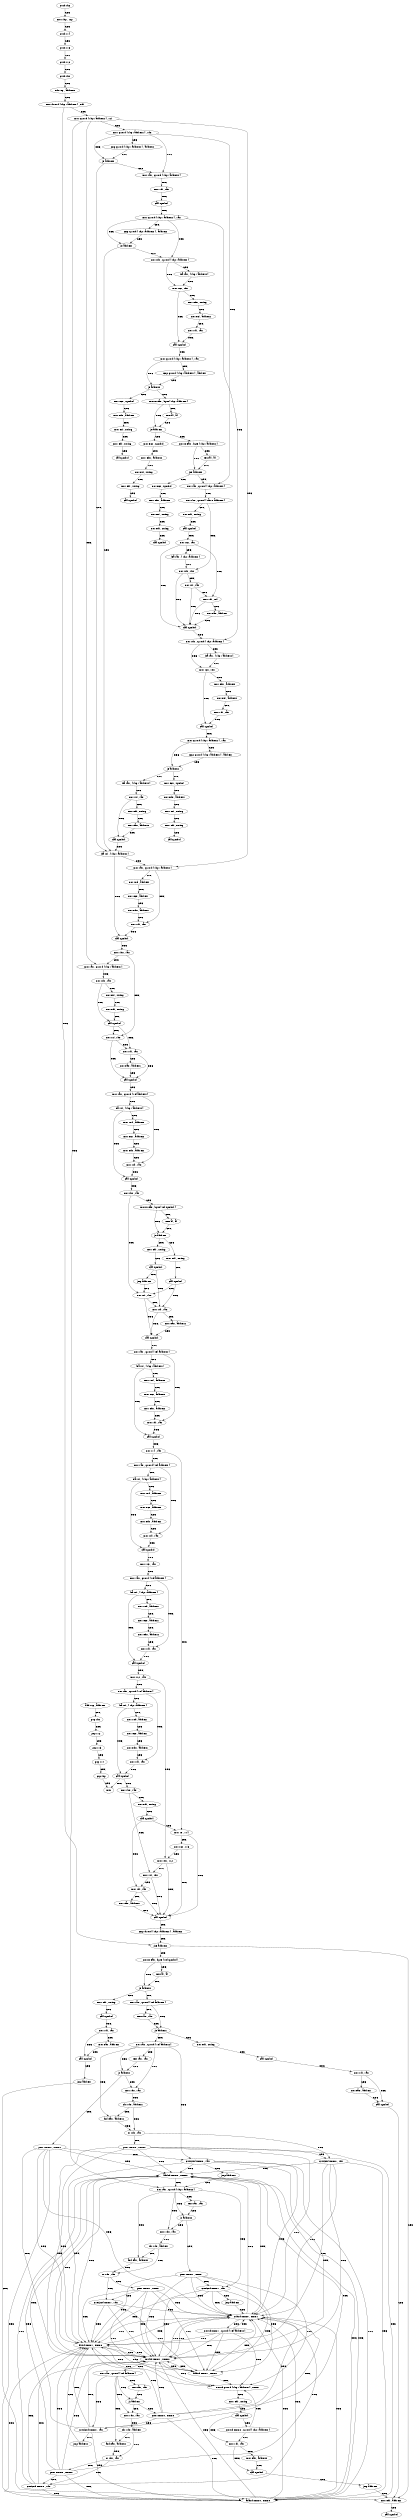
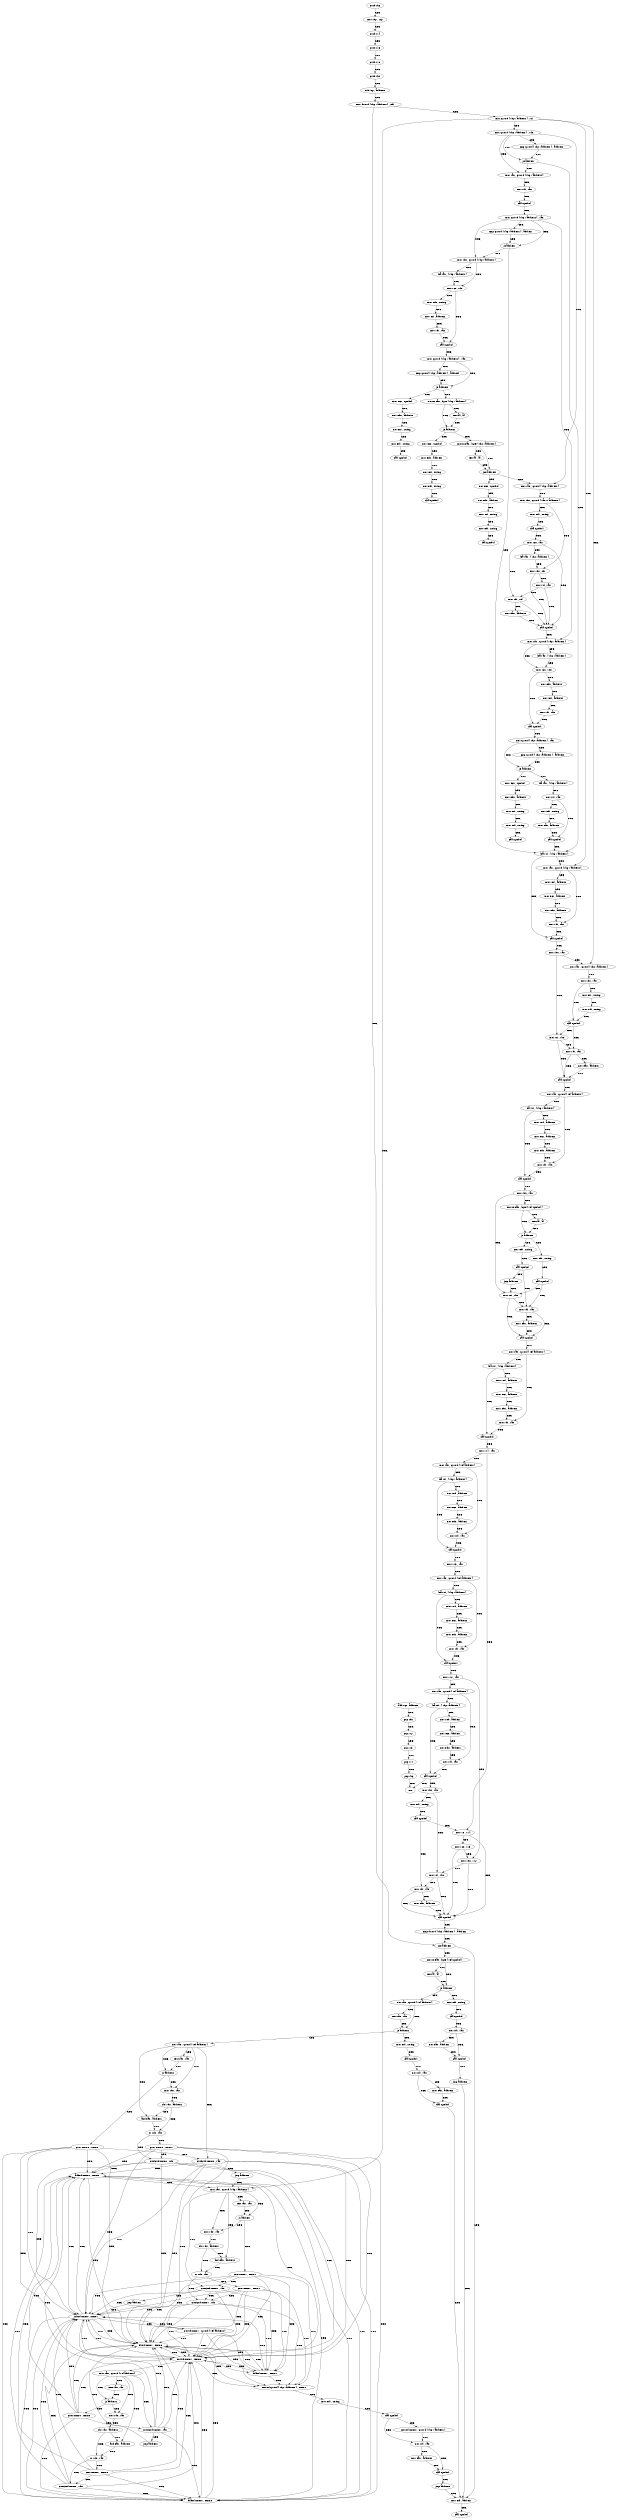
node "mov rdx , rbx": label "mov rdx , rbx" -> "mov rdx , shr"
edge "cvtsi2sd xmm1 , rax" -> "divsd xmm1 , xmm0": now "cvtsi2sd xmm1 , rax" -> "cvtsi2sd xmm1 , rdx"
edge "movsd xmm0 , qword [ rbp - address ]" -> "movsd qword [ rbp - address ] , xmm1": now "cvtsi2sd xmm1 , rdx" -> "movsd qword [ rbp - address ] , xmm1"
